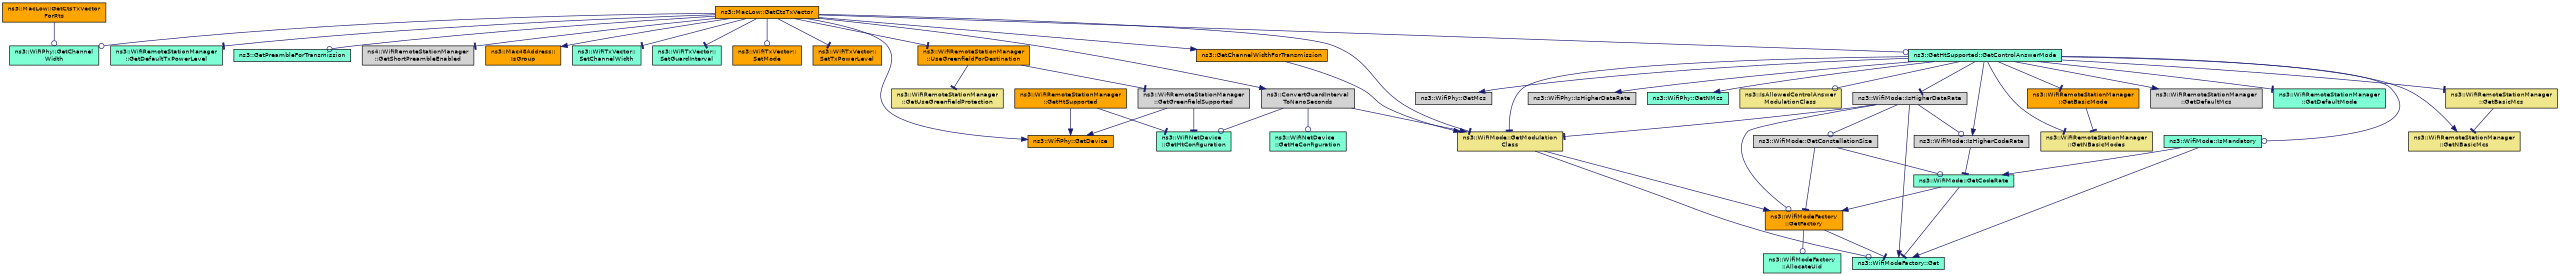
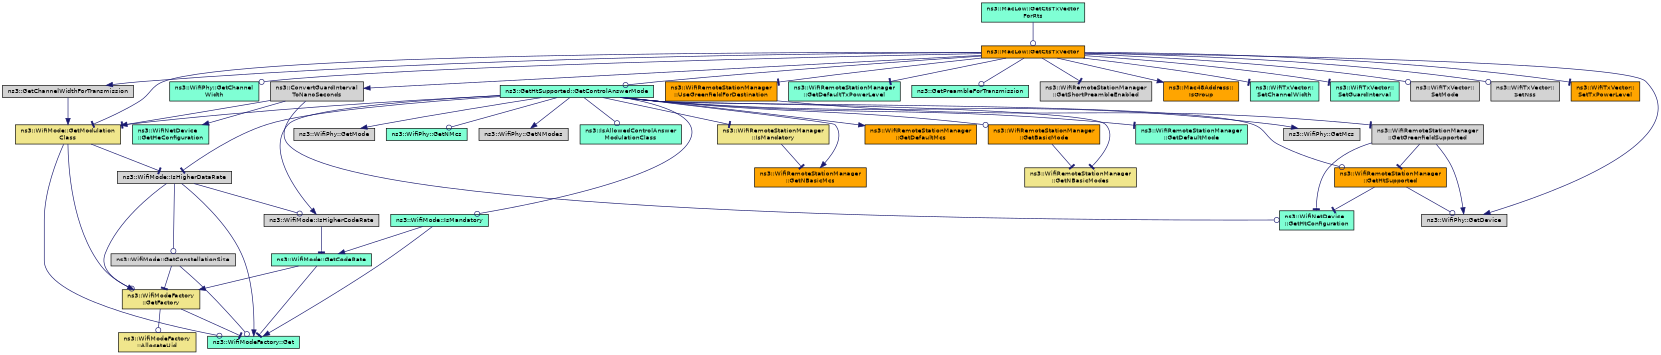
node "ns3::MacLow::GetCtsTxVector ForRts": fillcolor orange -> aquamarine
edge "ns3::MacLow::GetCtsTxVector ForRts" -> "ns3::WifiPhy::GetChannel Width": now "ns3::MacLow::GetCtsTxVector ForRts" -> "ns3::MacLow::GetCtsTxVector"
node "ns4::WifiRemoteStationManager ::GetShortPreambleEnabled": label "ns4::WifiRemoteStationManager ::GetShortPreambleEnabled" -> "ns3::WifiRemoteStationManager ::GetShortPreambleEnabled"
node "ns3::WifiTxVector:: SetMode": fillcolor orange -> lightgrey
node "ns3::GetChannelWidthForTransmission": fillcolor orange -> lightgrey
edge "ns3::GetHtSupported::GetControlAnswerMode" -> "ns3::WifiPhy::GetNMcs": arrowhead normal -> odot
edge "ns3::GetHtSupported::GetControlAnswerMode" -> "ns3::WifiRemoteStationManager ::GetBasicMode": arrowhead tee -> odot
node "ns3::WifiTxVector:: SetNss": added
node "ns3::WifiRemoteStationManager ::GetUseGreenfieldProtection": removed
node "ns3::WifiPhy::IsHigherDataRate": label "ns3::WifiPhy::IsHigherDataRate" -> "ns3::WifiPhy::GetMode"
node "ns3::IsAllowedControlAnswer ModulationClass": fillcolor khaki -> aquamarine
node "ns3::WifiRemoteStationManager ::GetDefaultMcs": fillcolor lightgrey -> orange
node "ns3::WifiRemoteStationManager ::GetBasicMcs": label "ns3::WifiRemoteStationManager ::GetBasicMcs" -> "ns3::WifiRemoteStationManager ::IsMandatory"
edge "ns3::GetHtSupported::GetControlAnswerMode" -> "ns3::WifiRemoteStationManager ::GetHtSupported": added
edge "ns3::ConvertGuardInterval ToNanoSeconds" -> "ns3::WifiNetDevice ::GetHeConfiguration": arrowhead odot -> normal
edge "ns3::WifiRemoteStationManager ::GetHtSupported" -> "ns3::WifiPhy::GetDevice": arrowhead normal -> odot
edge "ns3::WifiMode::IsHigherDataRate" -> "ns3::WifiMode::GetModulation Class": reversed
node "ns3::WifiPhy::GetNModes": added
node "ns3::WifiPhy::GetDevice": fillcolor orange -> lightgrey
node "ns3::WifiRemoteStationManager ::GetNBasicMcs": fillcolor khaki -> orange
edge "ns3::WifiRemoteStationManager ::GetGreenfieldSupported" -> "ns3::WifiRemoteStationManager ::GetHtSupported": added
edge "ns3::WifiMode::GetConstellationSize" -> "ns3::WifiMode::GetCodeRate": now "ns3::WifiMode::GetConstellationSize" -> "ns3::WifiModeFactory::Get"
node "ns3::WifiModeFactory ::GetFactory": fillcolor orange -> khaki
node "ns3::WifiModeFactory ::AllocateUid": fillcolor aquamarine -> khaki
